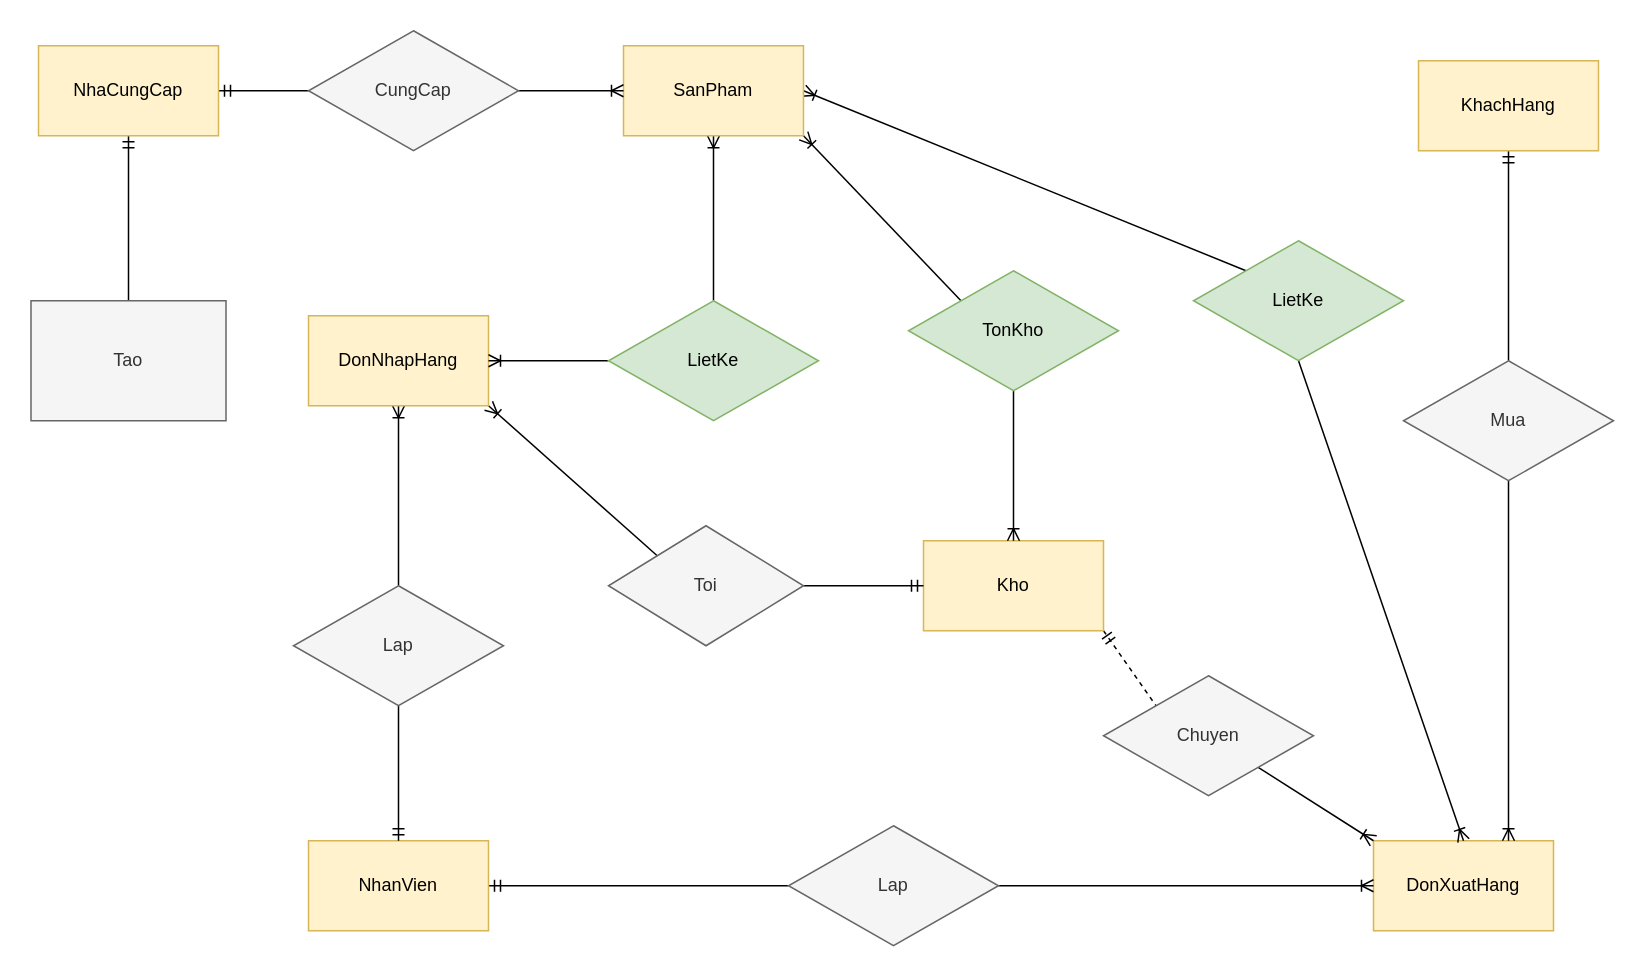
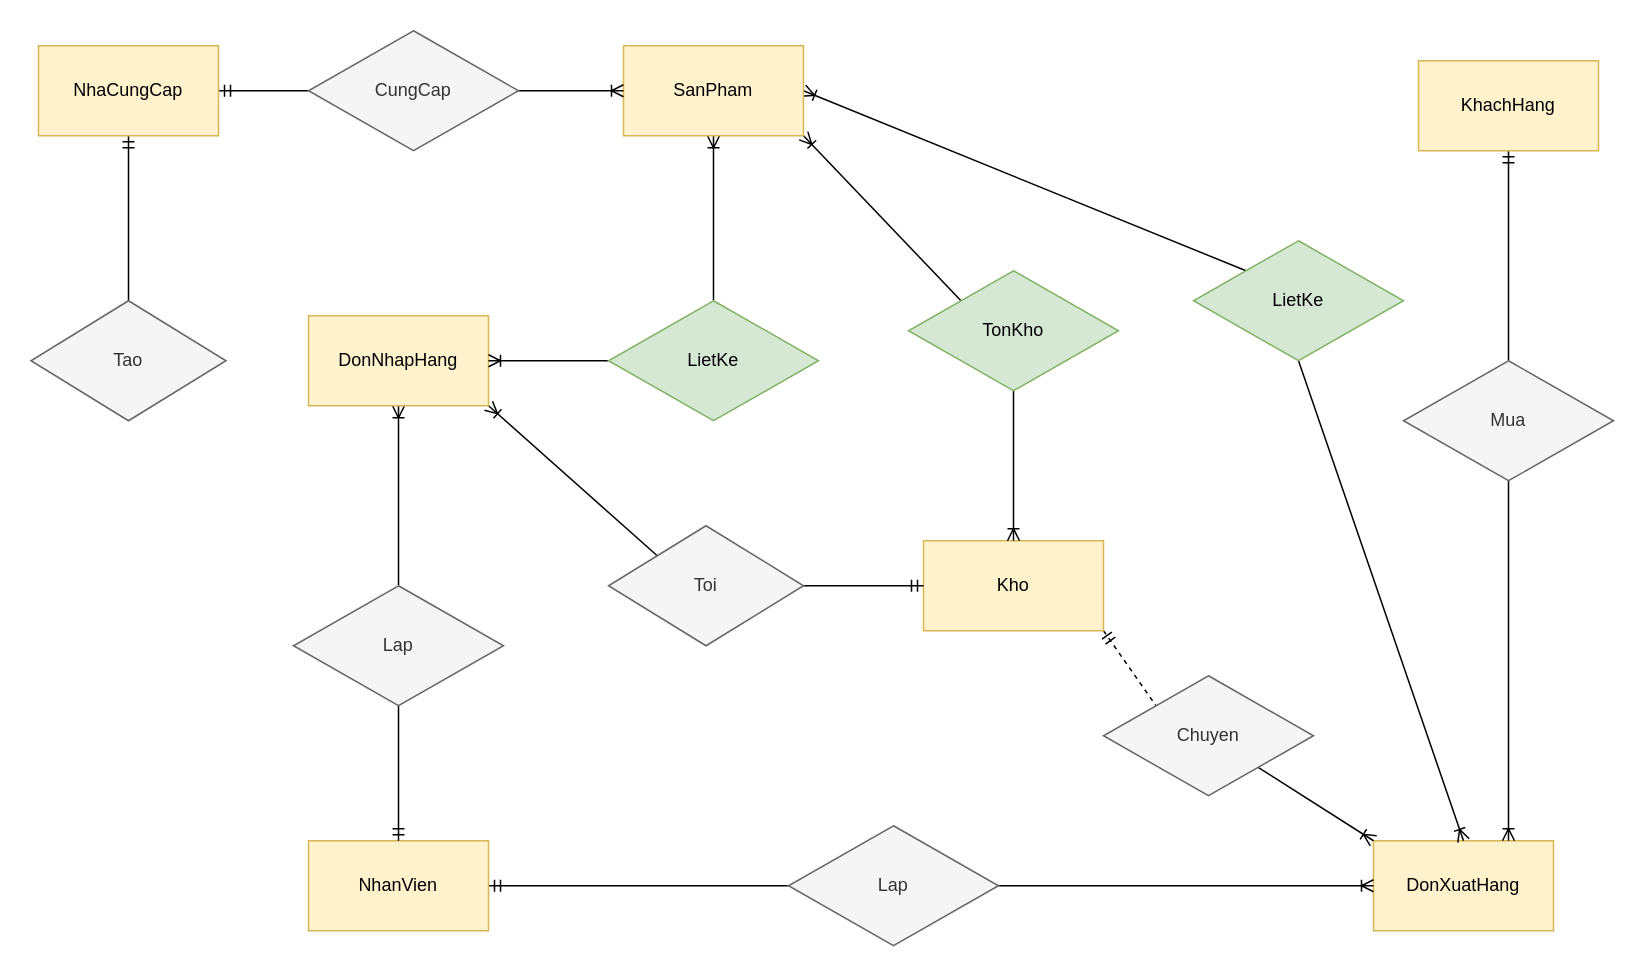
node "Tao": shape rectangle -> diamond
